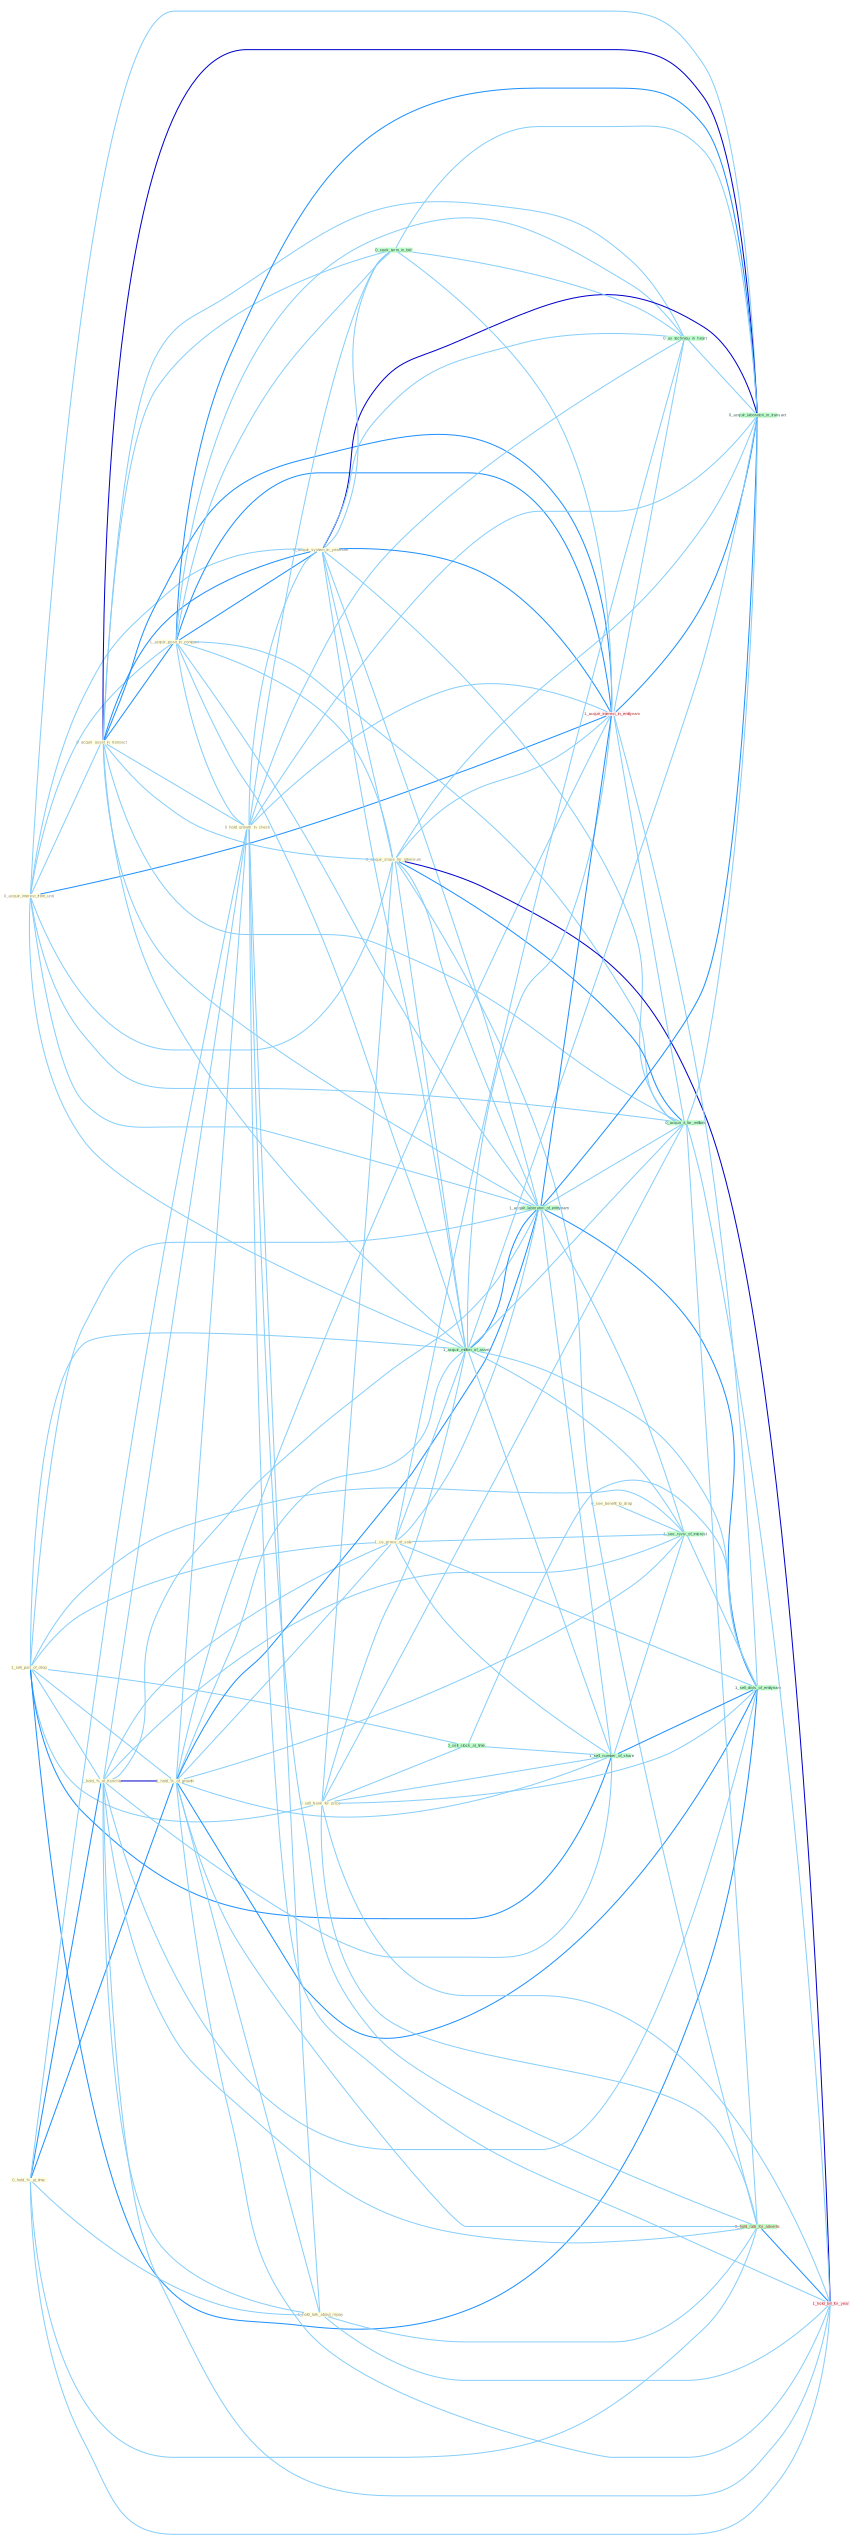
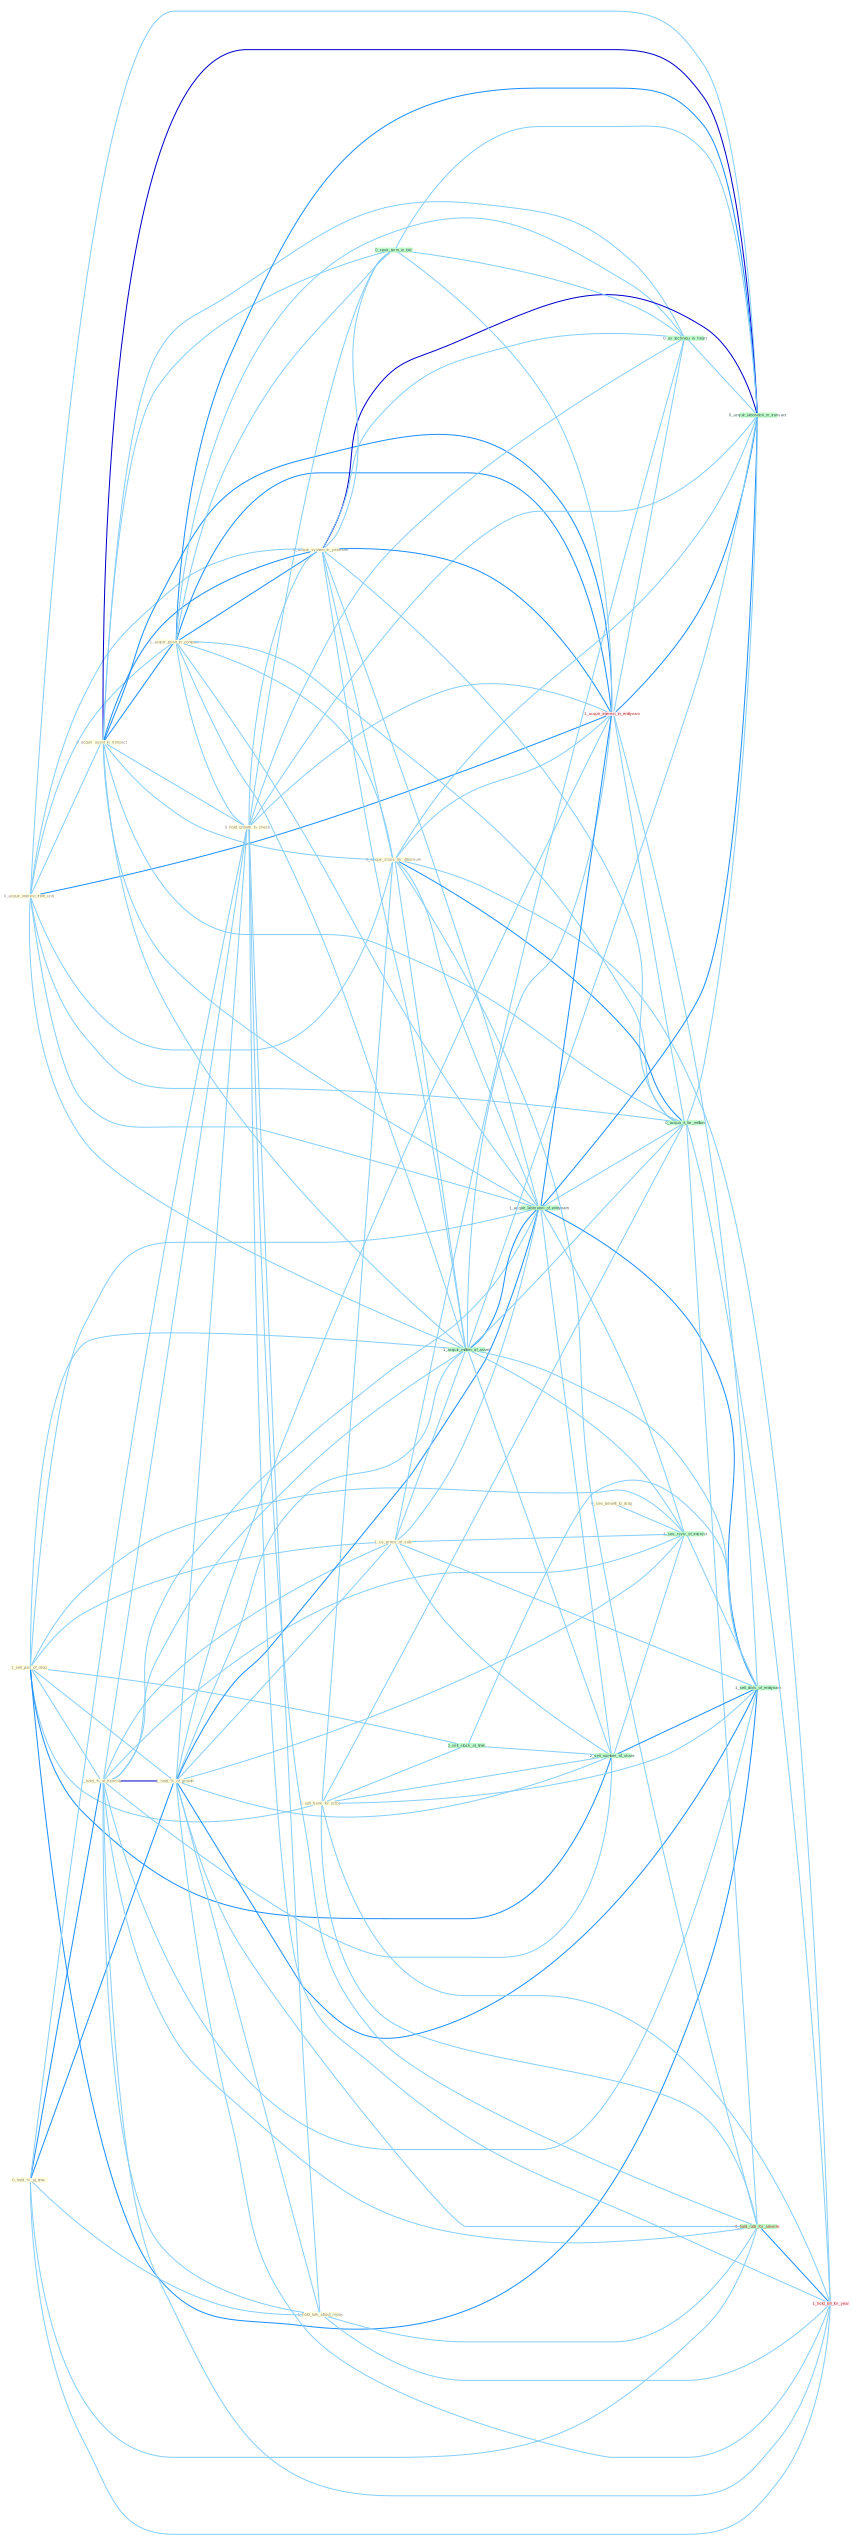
edge "0_acquir_share_for_othernum" -- "1_hold_bill_for_year": color #0000cd -> #87cefa
edge "1_acquir_million_of_asset" -- "0_sell_bank_for_price": now "1_acquir_million_of_asset" -- "1_hold_%_of_franchis"
node "1_sell_number_of_share": label "1_sell_number_of_share" -> "2_sell_number_of_share"
